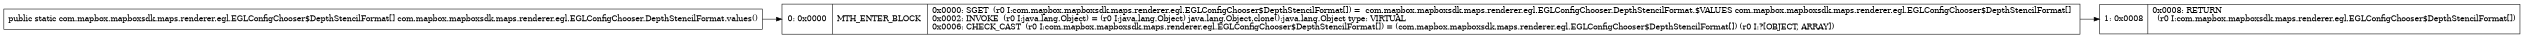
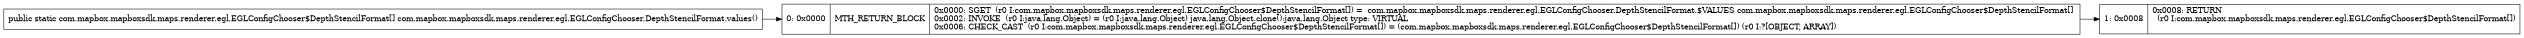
node "0: 0x0000": text "MTH_ENTER_BLOCK" -> "MTH_RETURN_BLOCK"
